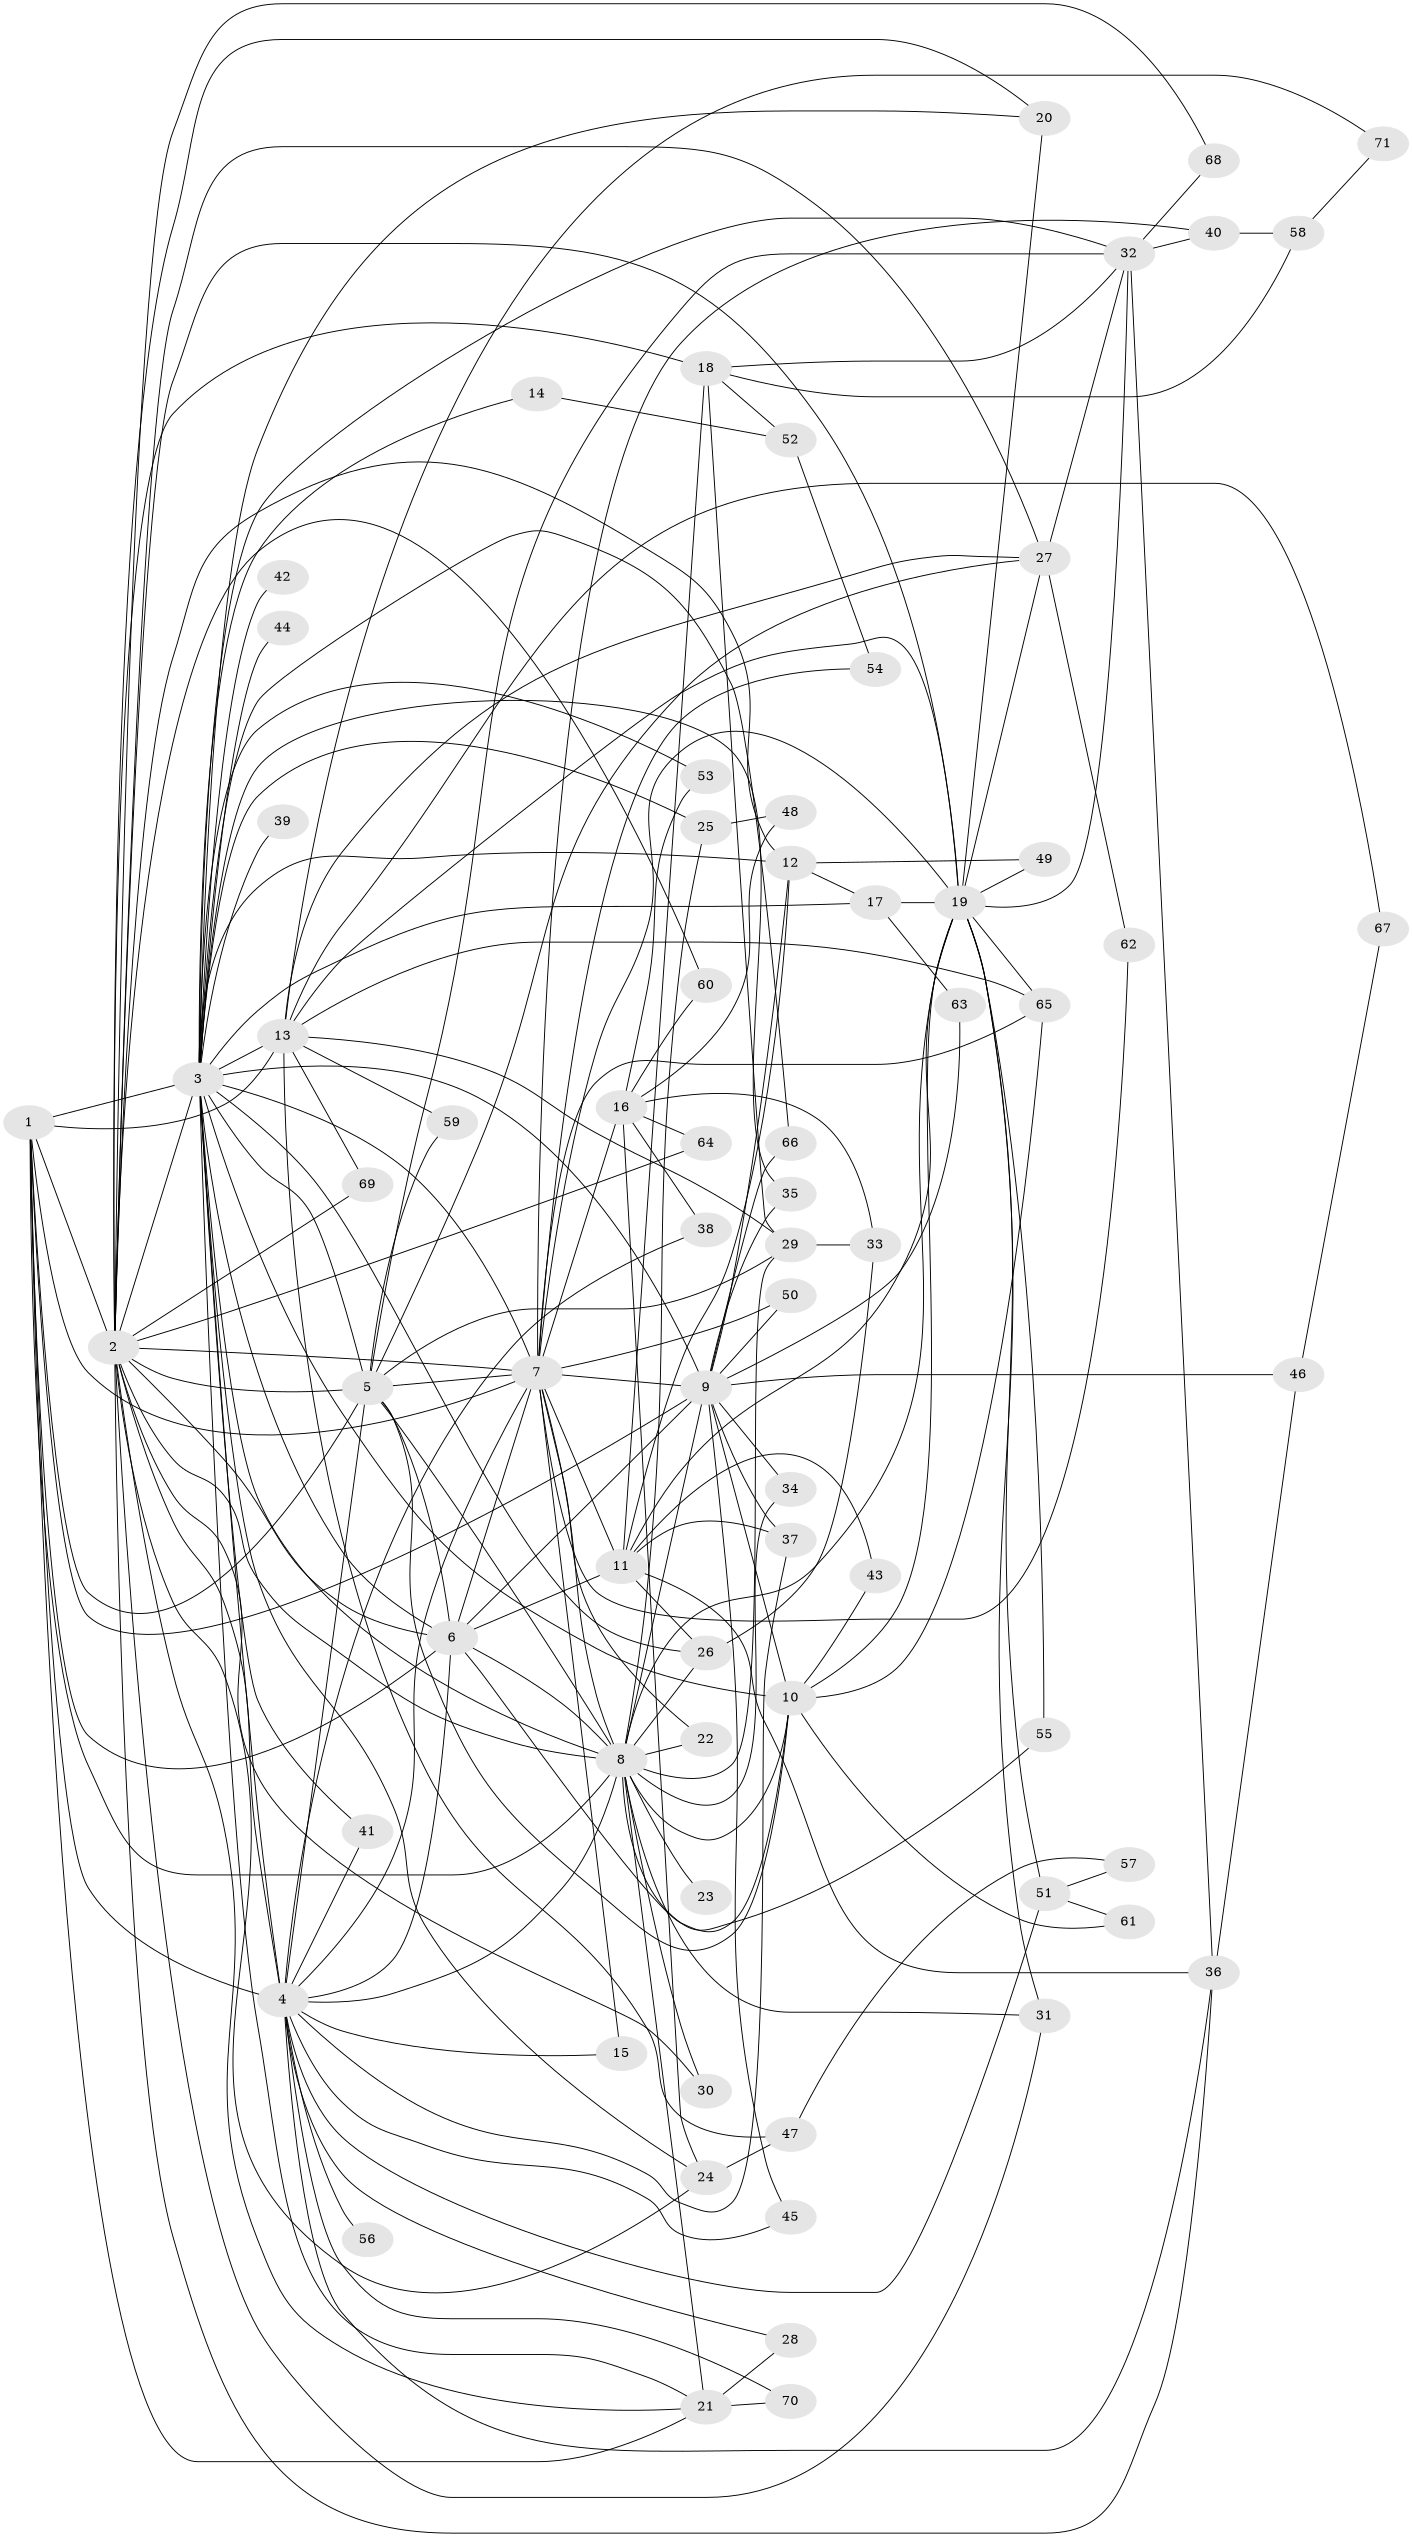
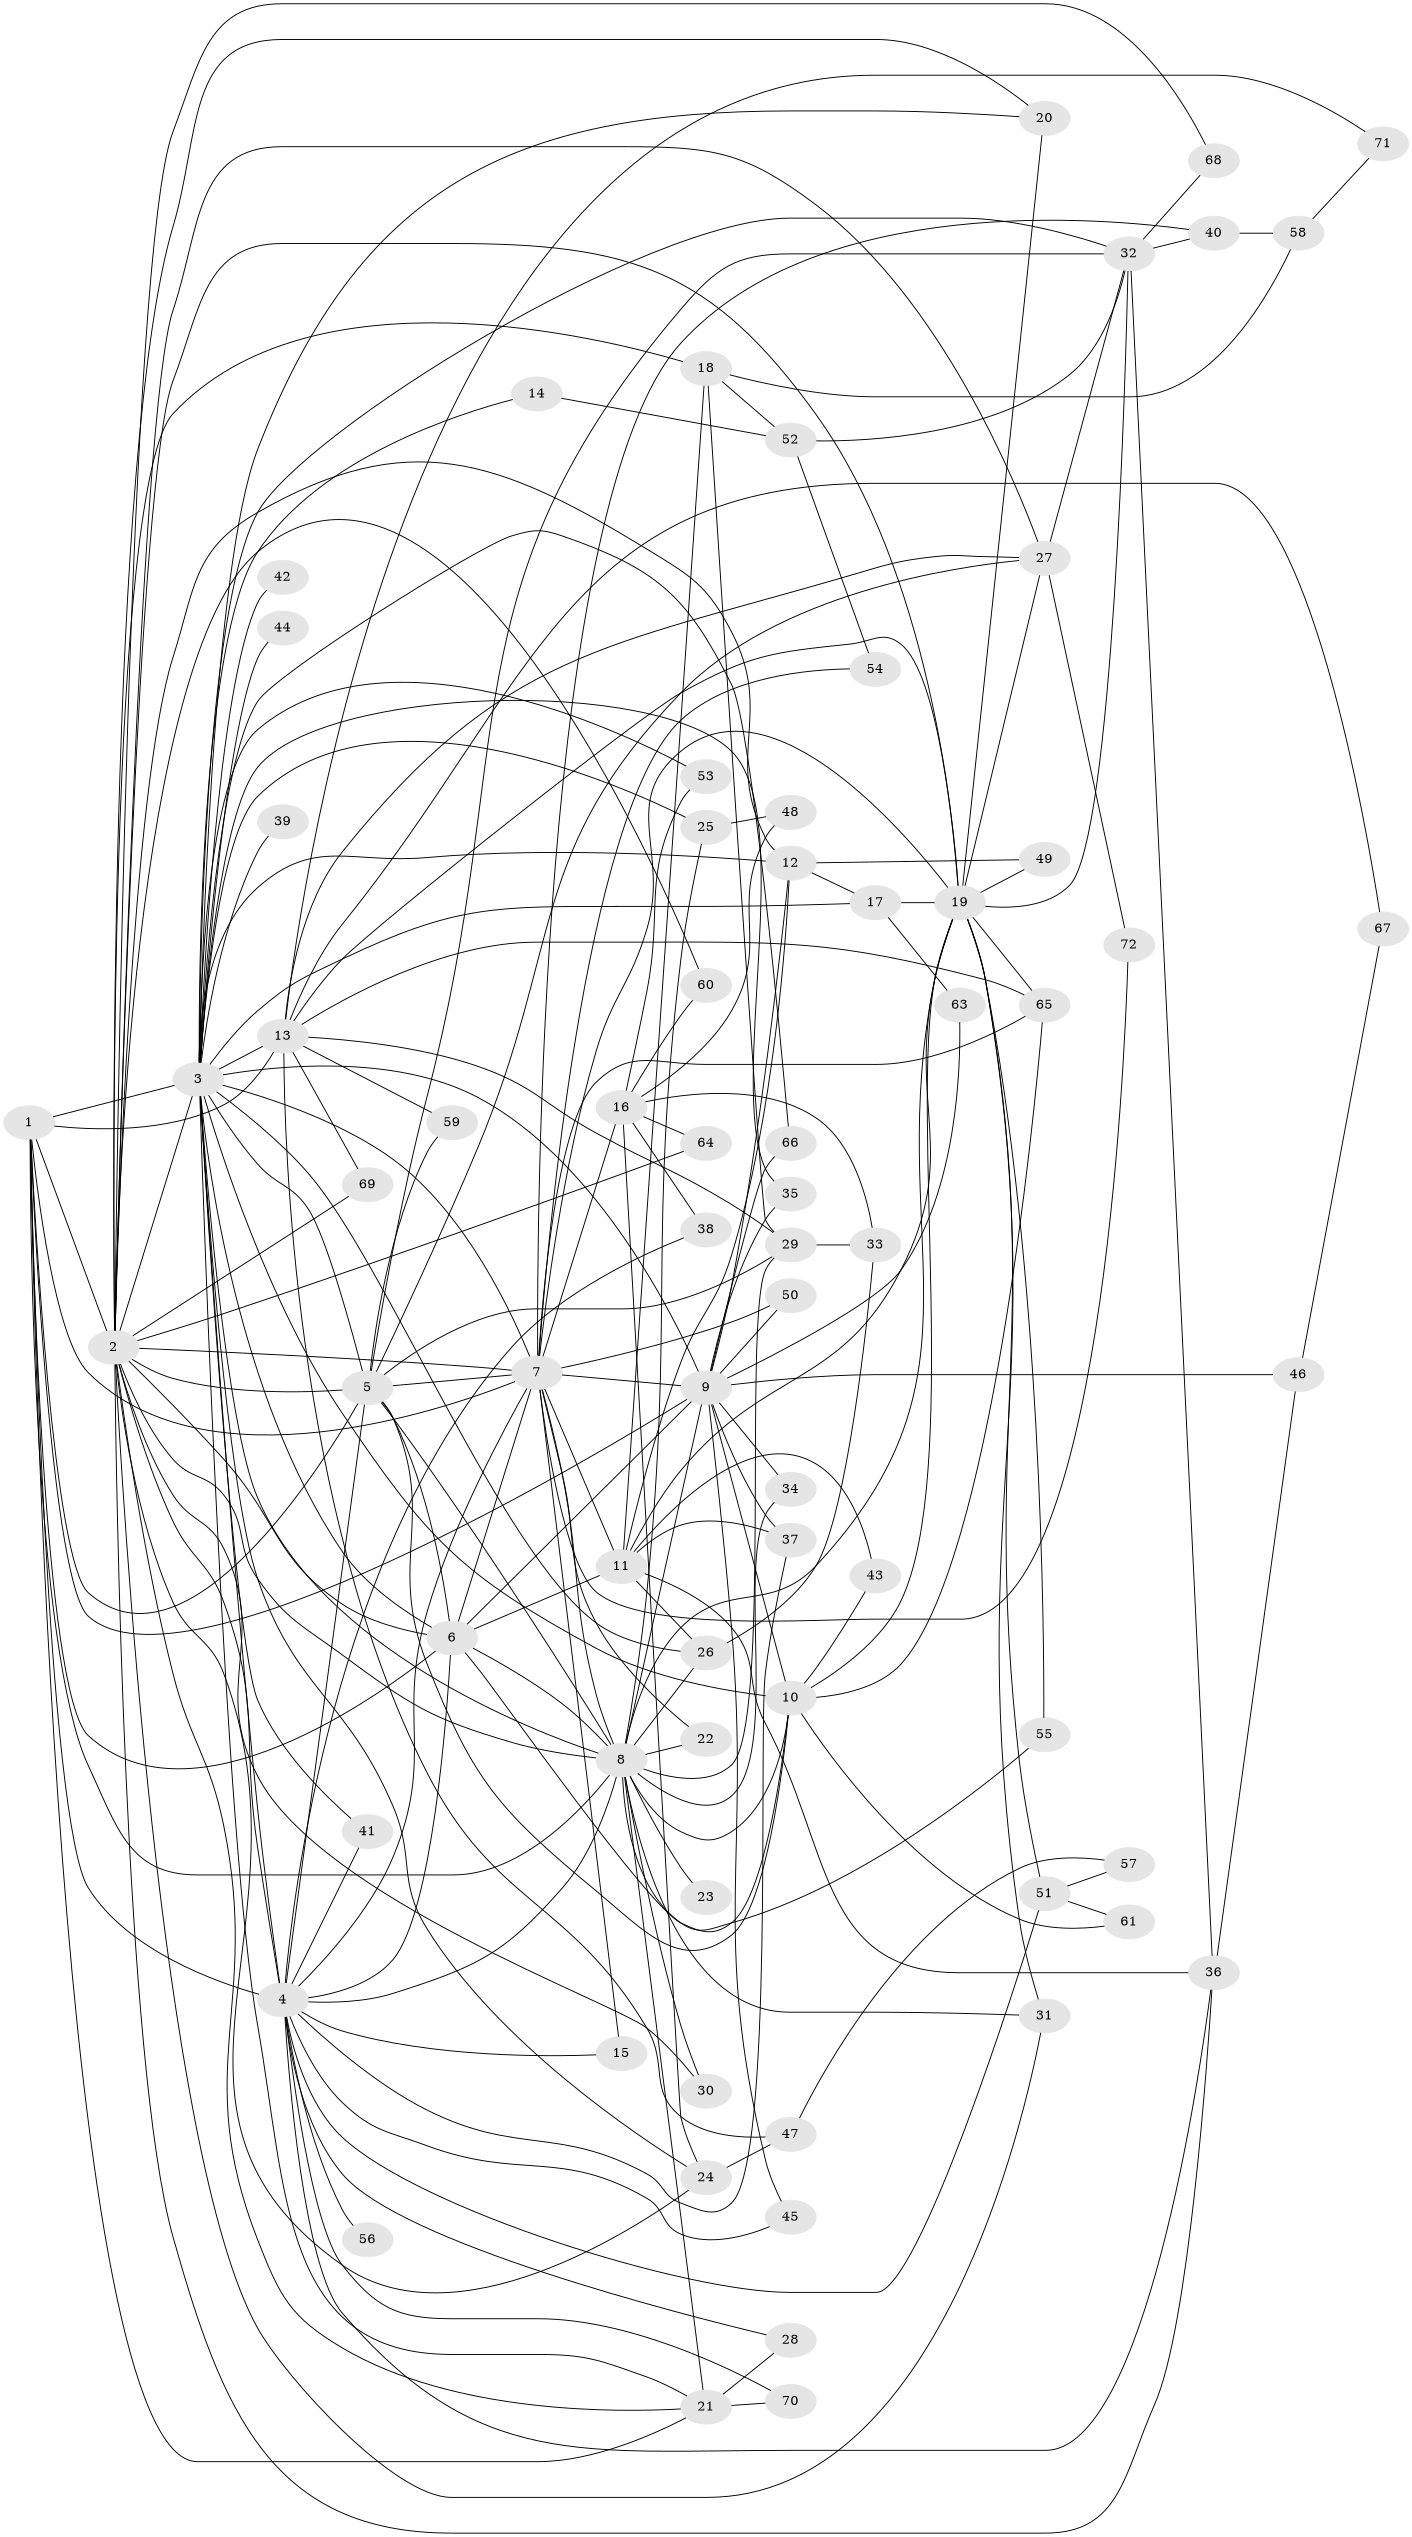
edge "32" -- "18": now "32" -- "52"
node "62": label "62" -> "72"
